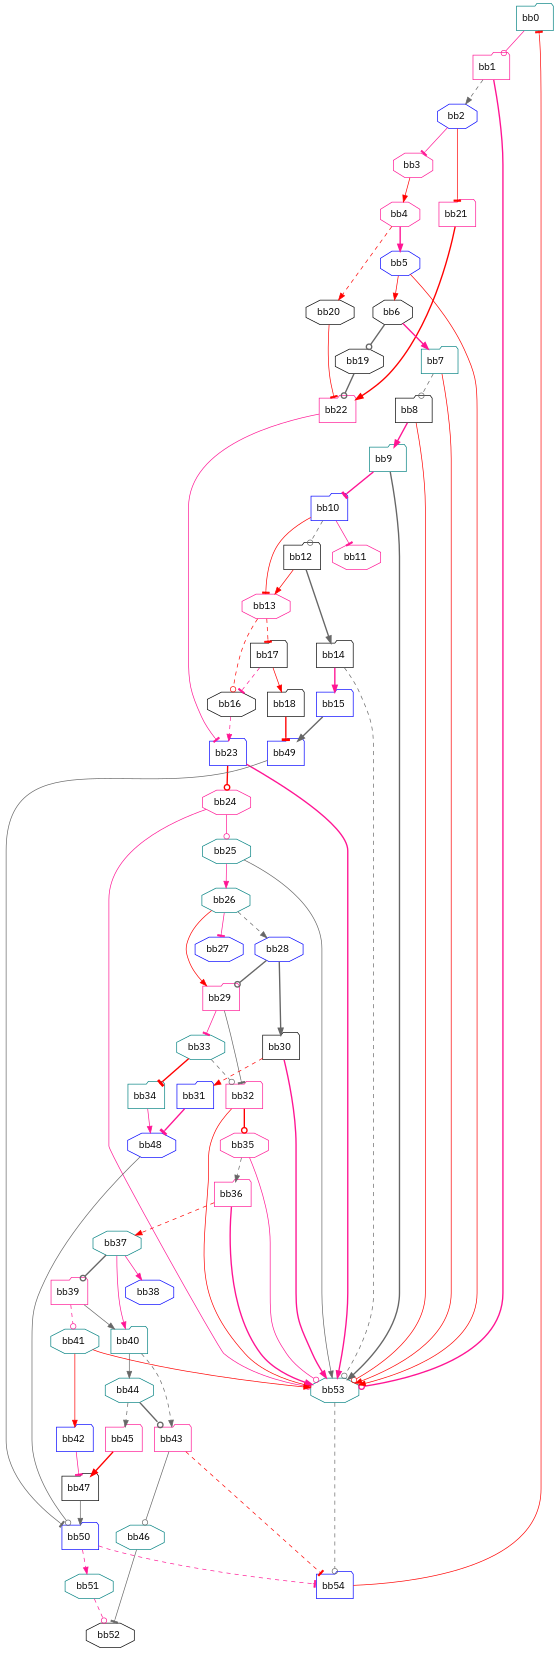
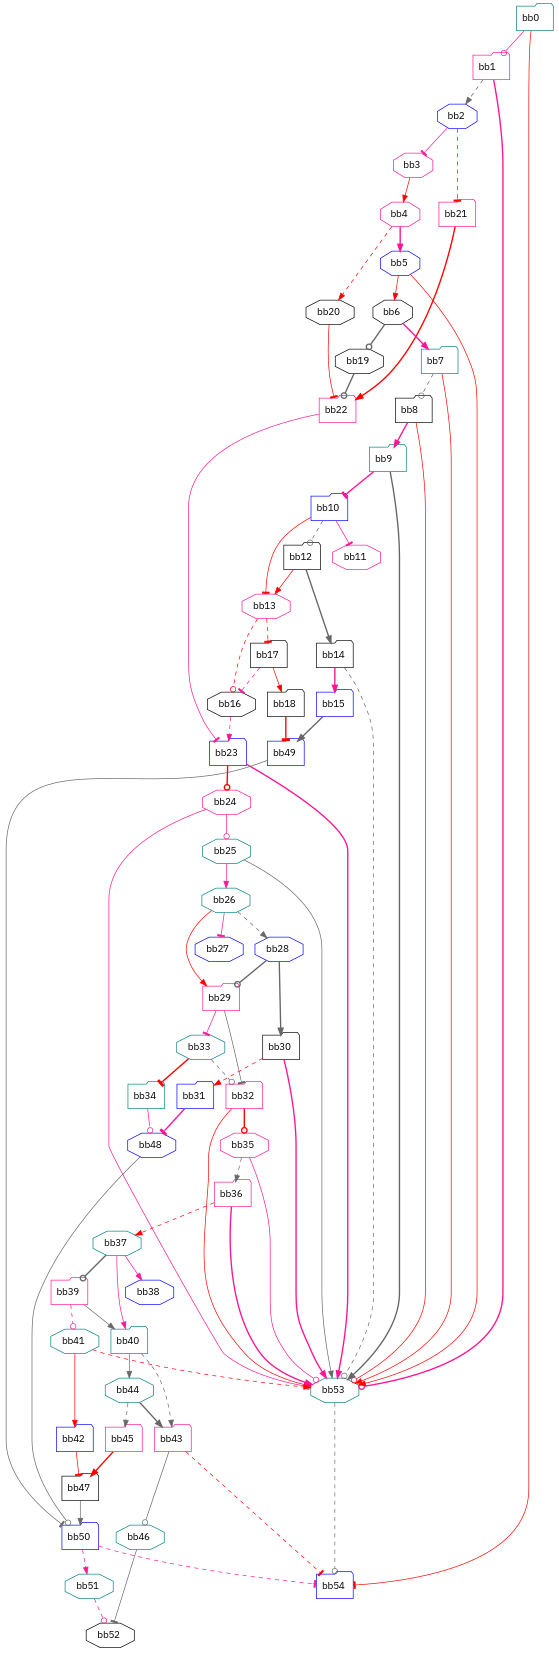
edge "bb2" -> "bb21": style solid -> dashed
edge "bb54" -> "bb0": reversed
edge "bb34" -> "bb48": arrowhead normal -> odot
edge "bb41" -> "bb53": style solid -> dashed
edge "bb44" -> "bb43": arrowhead odot -> normal
edge "bb42" -> "bb47": color deeppink -> red
